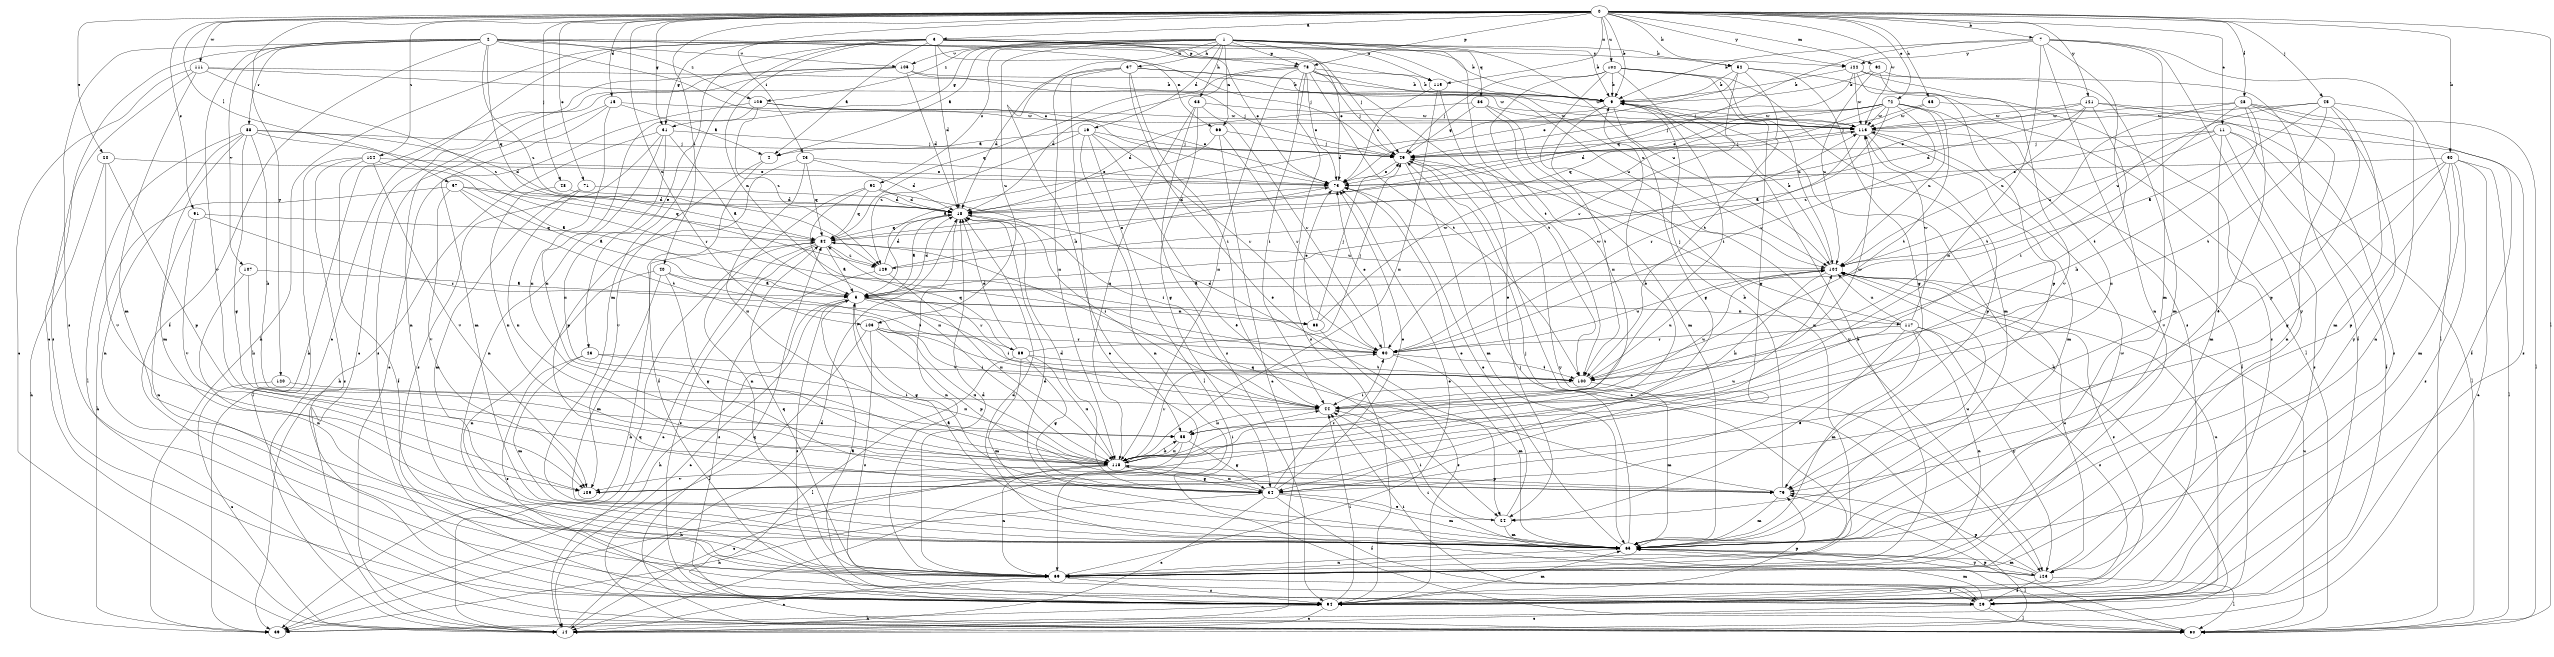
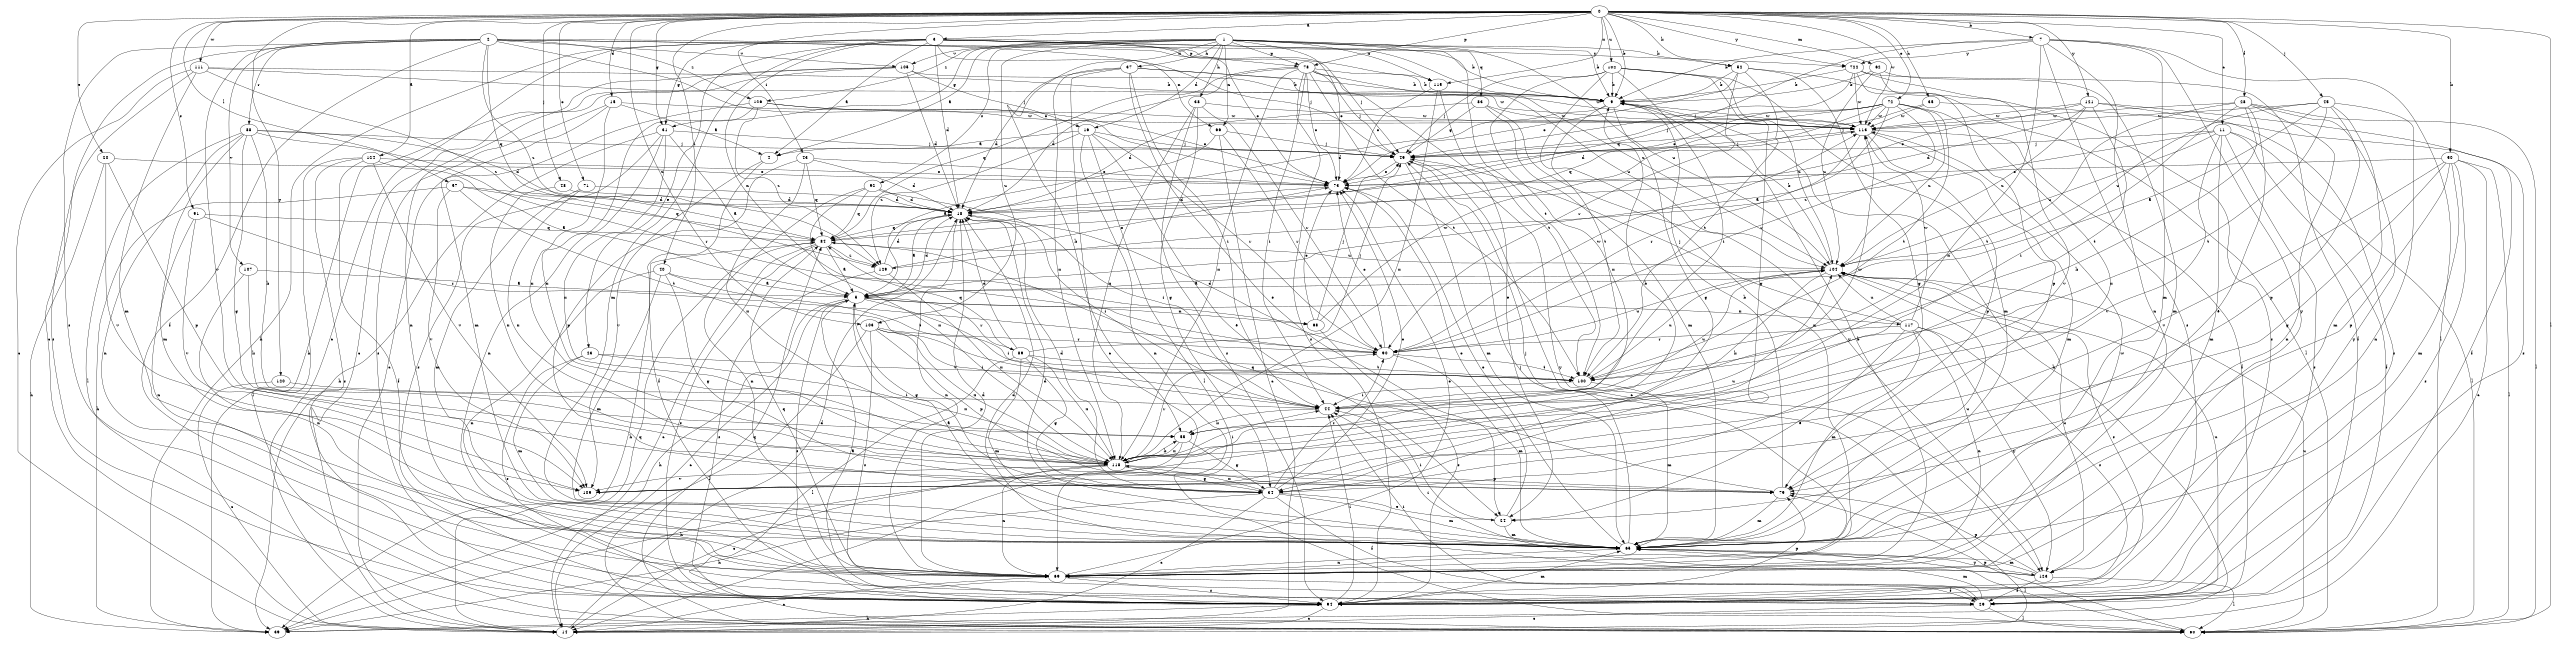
node "122": label "122" -> "722"
edge "0" -> "124": label "z" -> "a"
edge "105" -> "49": now "105" -> "16"
edge "57" -> "5": removed, label "a"
edge "11" -> "109": added, label "v"
